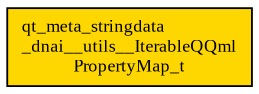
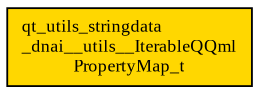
node "qt_meta_stringdata _dnai__utils__IterableQQml PropertyMap_t": label "qt_meta_stringdata _dnai__utils__IterableQQml PropertyMap_t" -> "qt_utils_stringdata _dnai__utils__IterableQQml PropertyMap_t"
